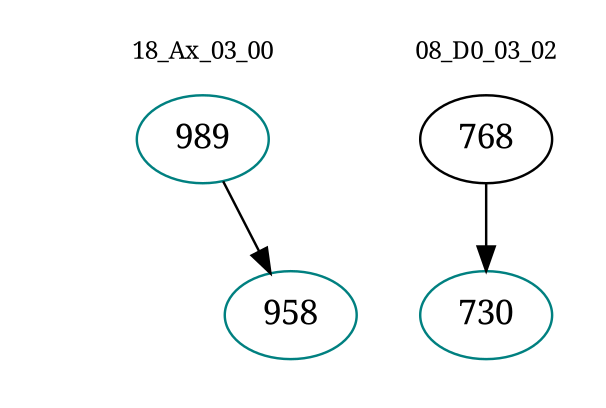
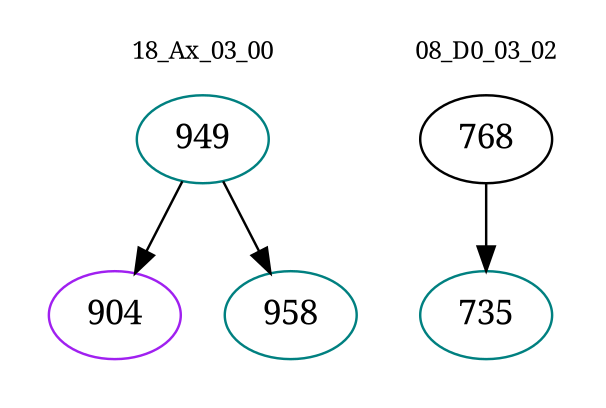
node "989": label "989" -> "949"
node "904": added
node "730": label "730" -> "735"
